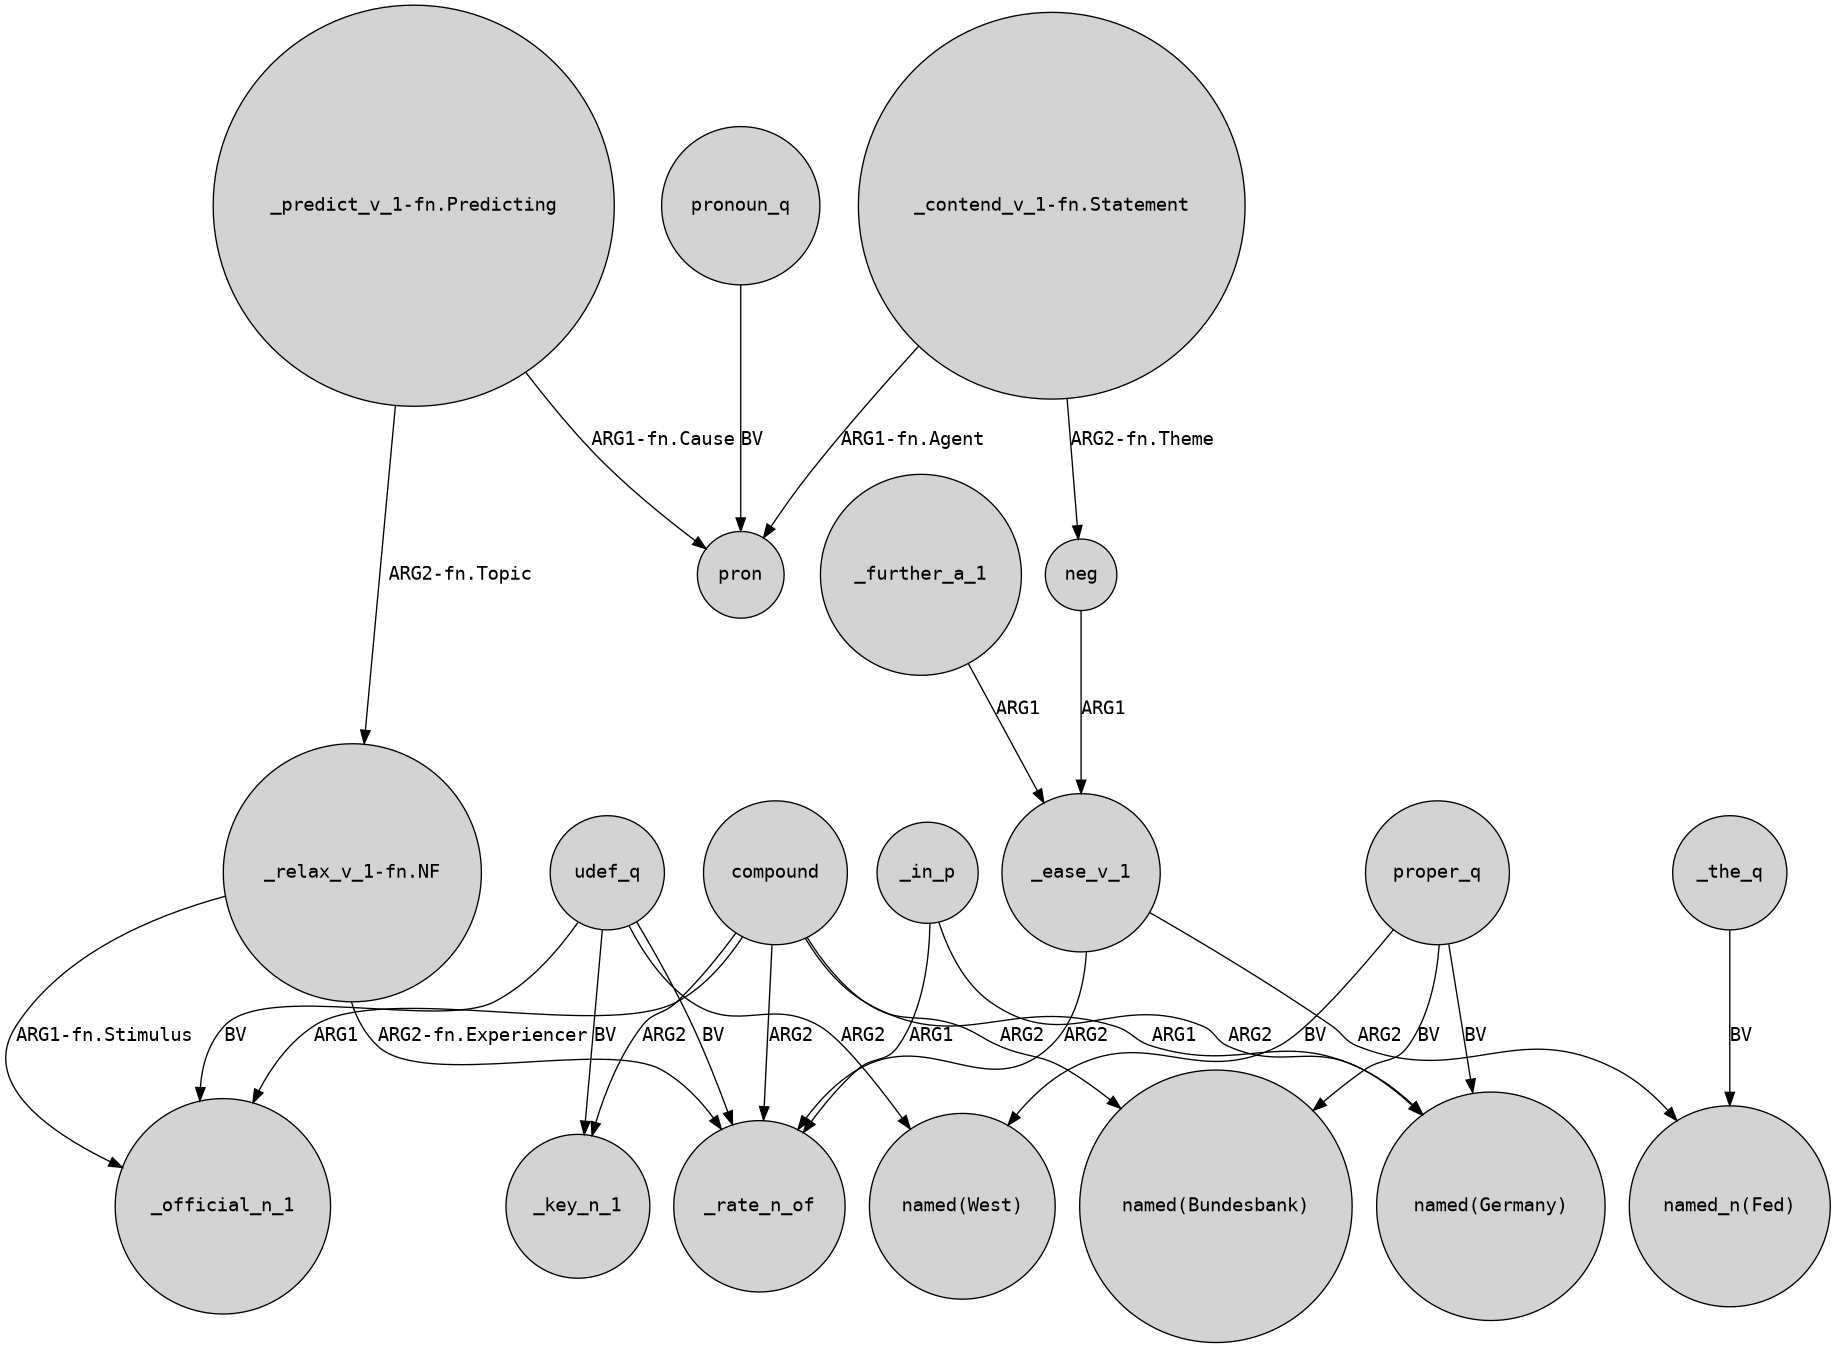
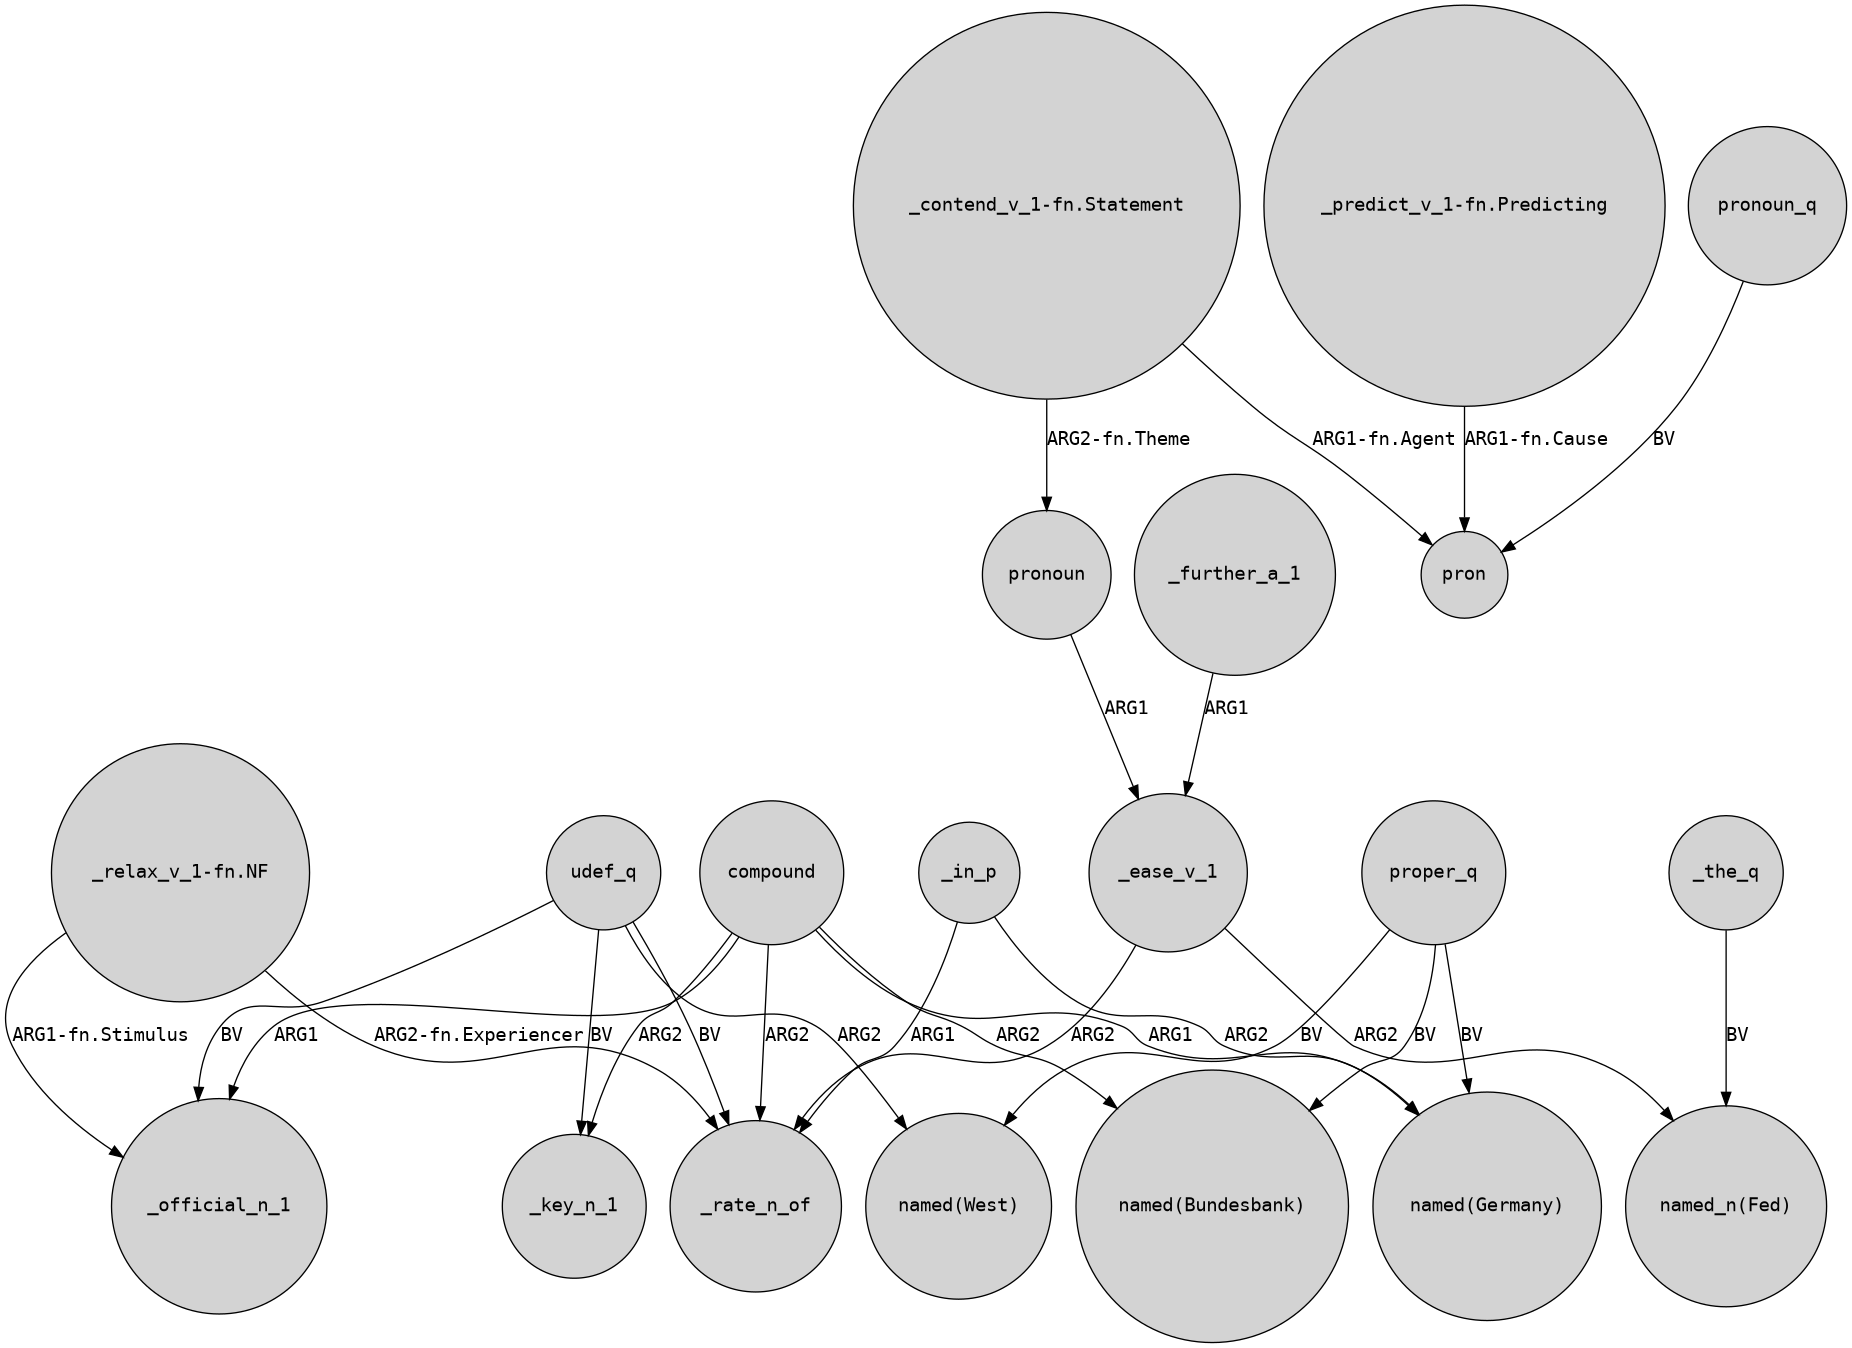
edge "_predict_v_1-fn.Predicting" -> "_relax_v_1-fn.NF": removed, label "ARG2-fn.Topic"
node "neg": label "neg" -> "pronoun"
